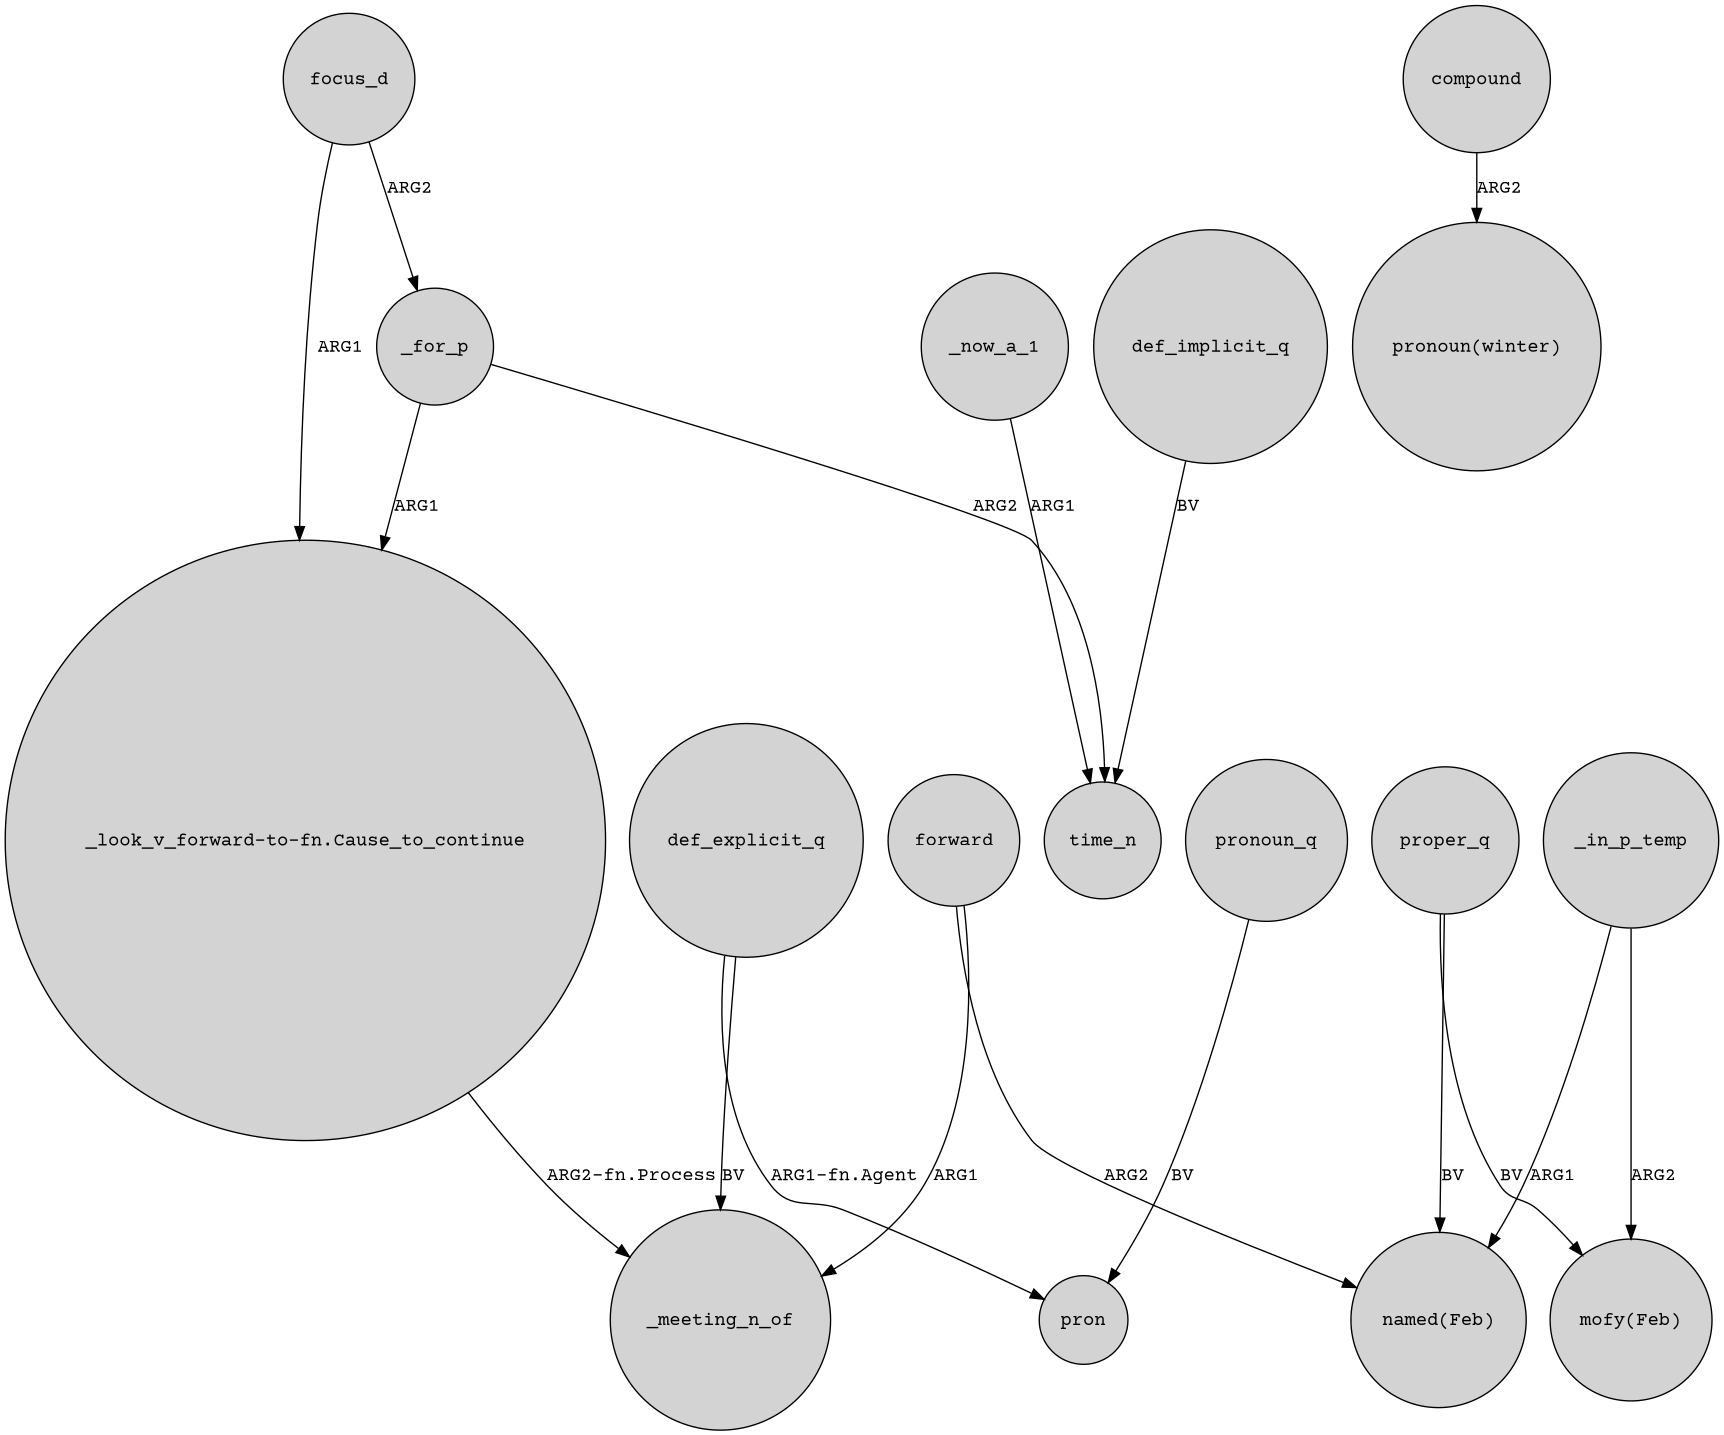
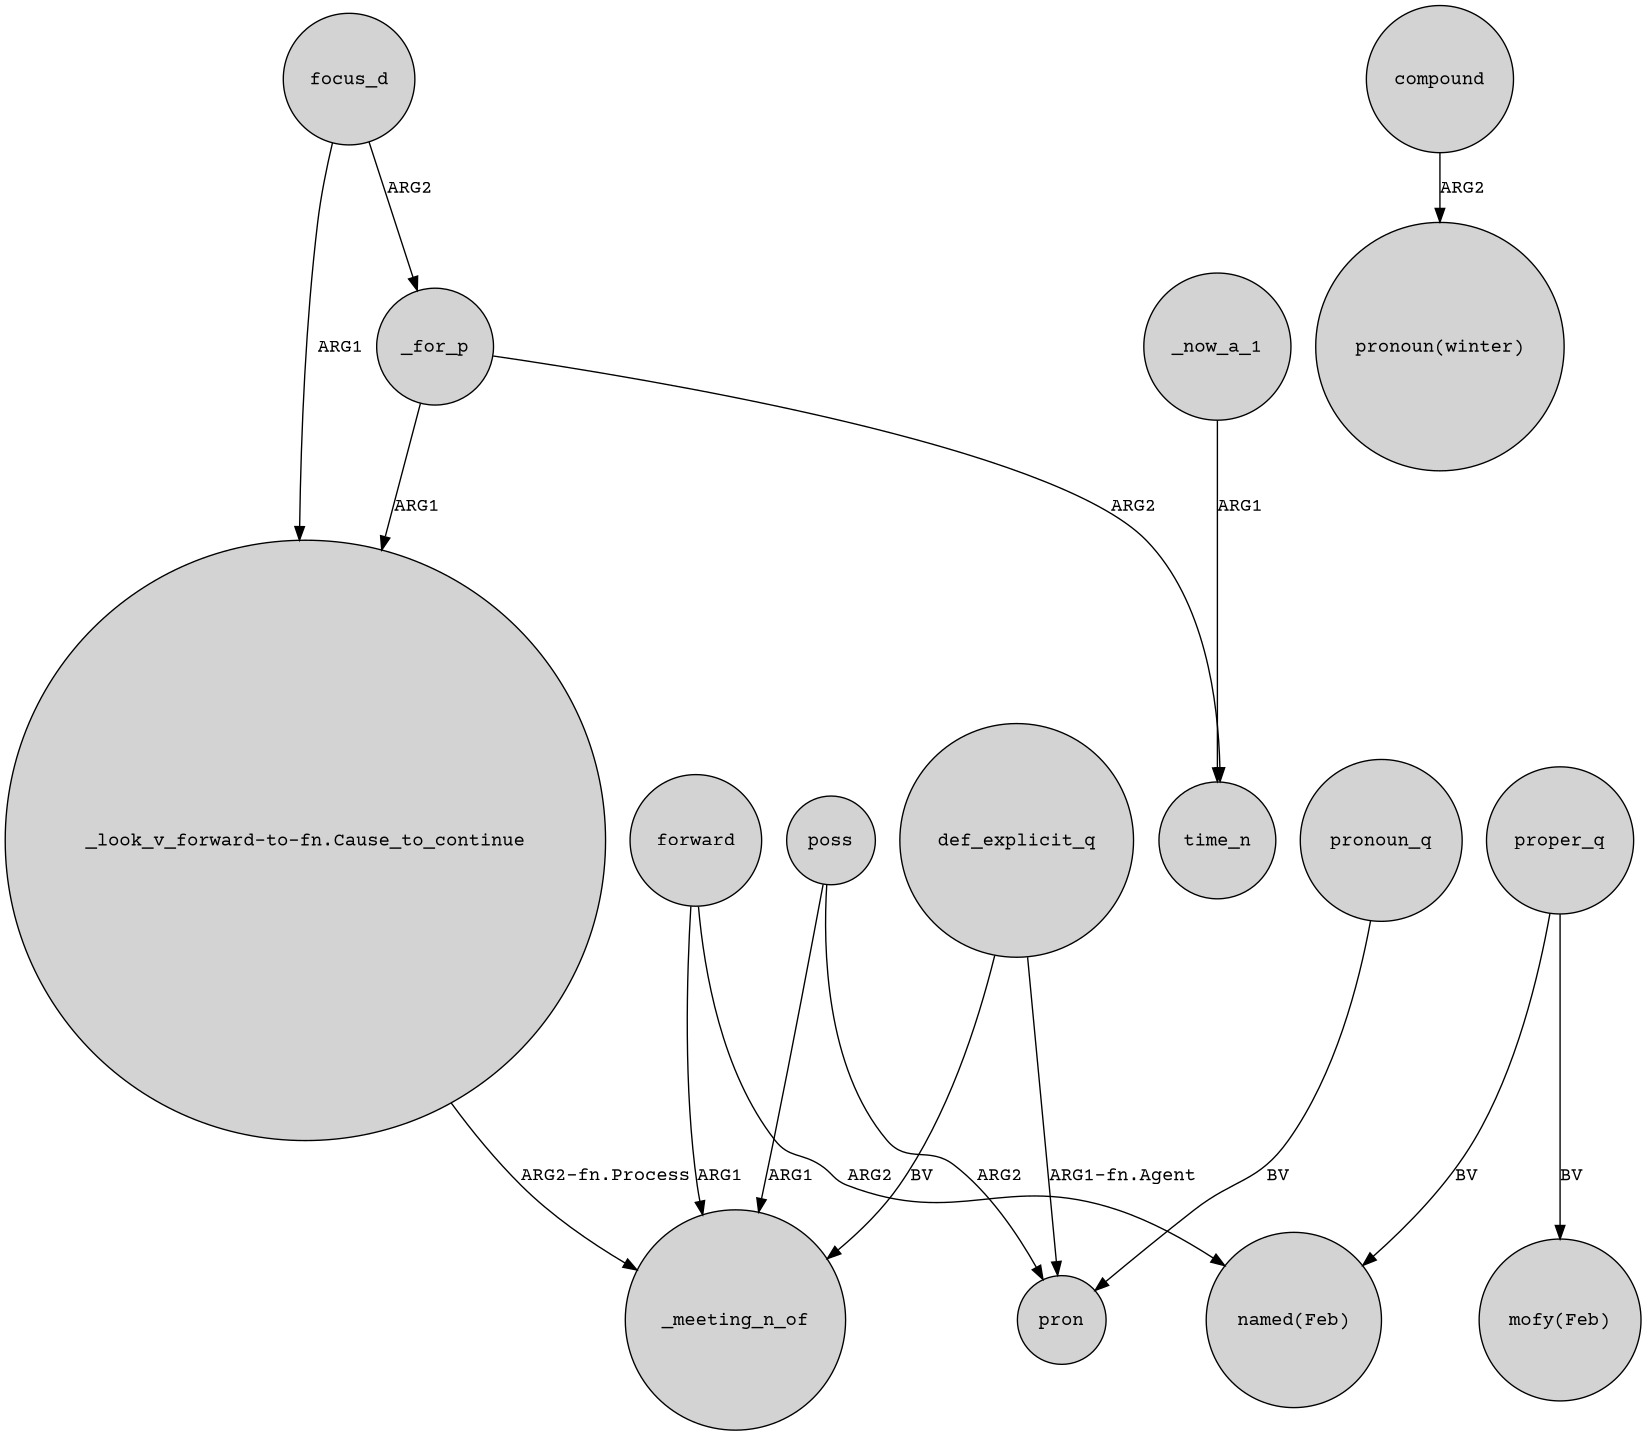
node "def_implicit_q": removed
node "poss": added
node "_in_p_temp": removed
